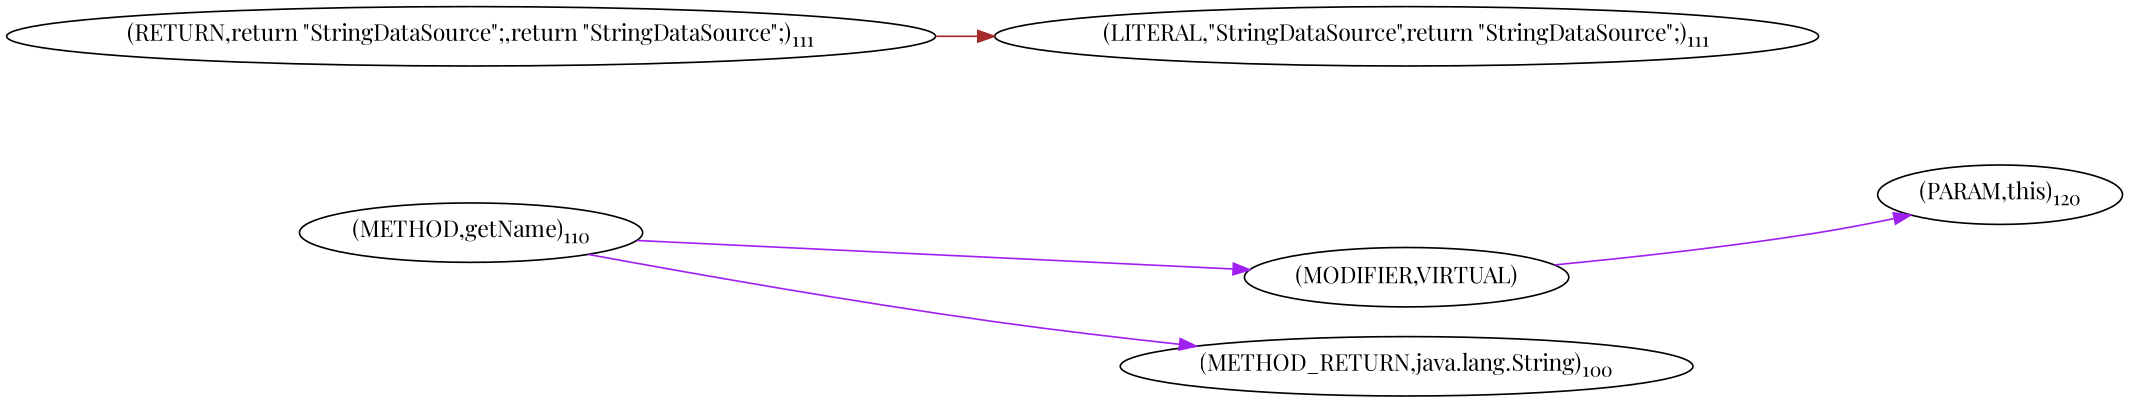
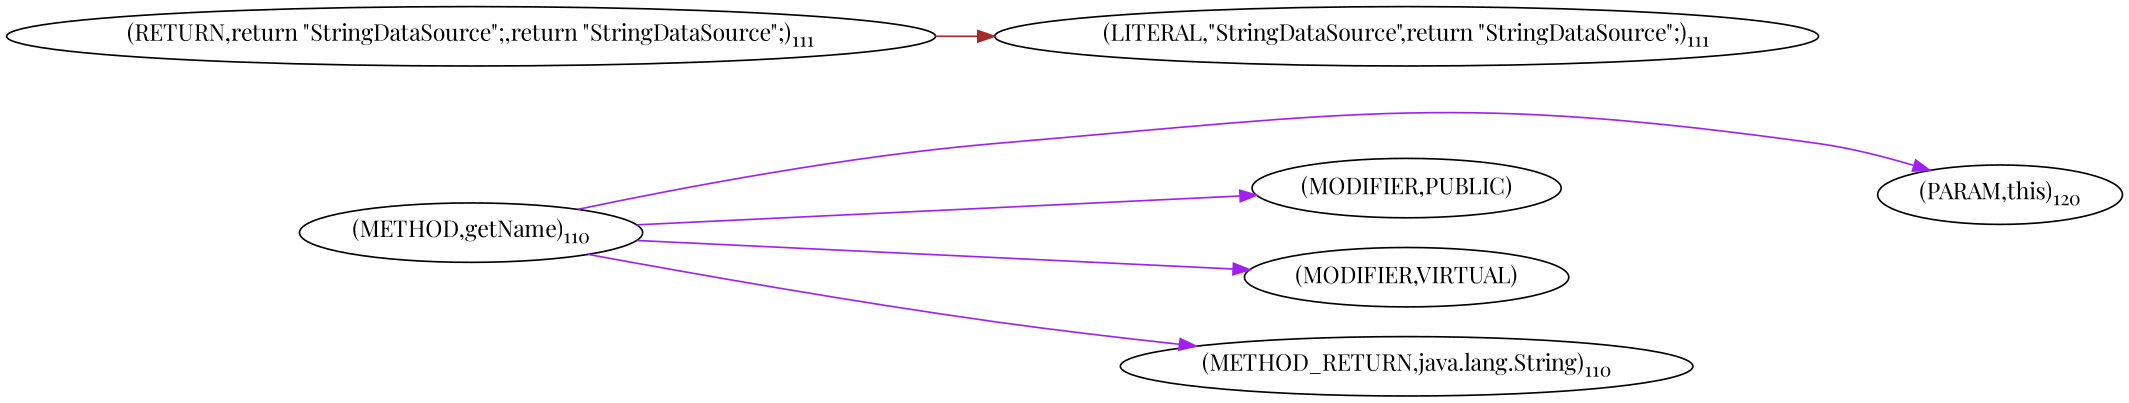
node "(MODIFIER,PUBLIC)": added
edge "(MODIFIER,VIRTUAL)" -> "(PARAM,this)": now "(METHOD,getName)" -> "(PARAM,this)"
node "(METHOD_RETURN,java.lang.String)": text "100" -> "110"
